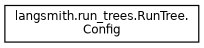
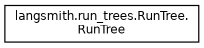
node "langsmith.run_trees.RunTree. Config": label "langsmith.run_trees.RunTree. Config" -> "langsmith.run_trees.RunTree. RunTree"
